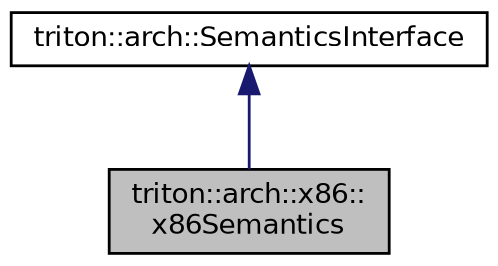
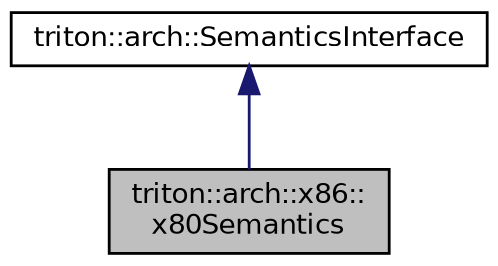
node "triton::arch::x86:: x86Semantics": label "triton::arch::x86:: x86Semantics" -> "triton::arch::x86:: x80Semantics"
